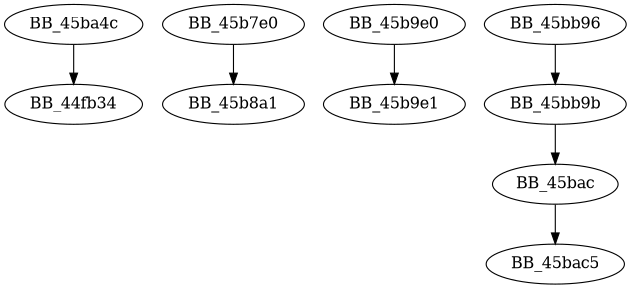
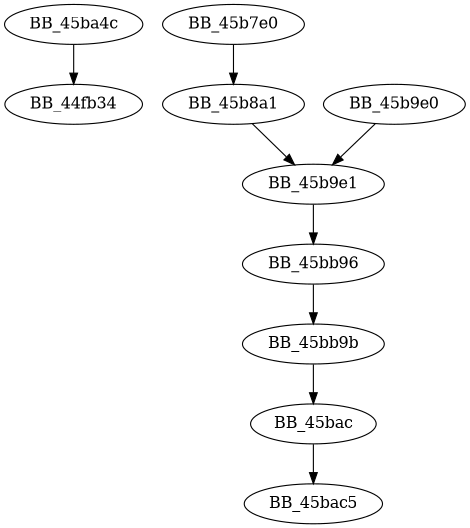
edge "BB_45b8a1" -> "BB_45b9e1": added
edge "BB_45b9e1" -> "BB_45bb96": added
